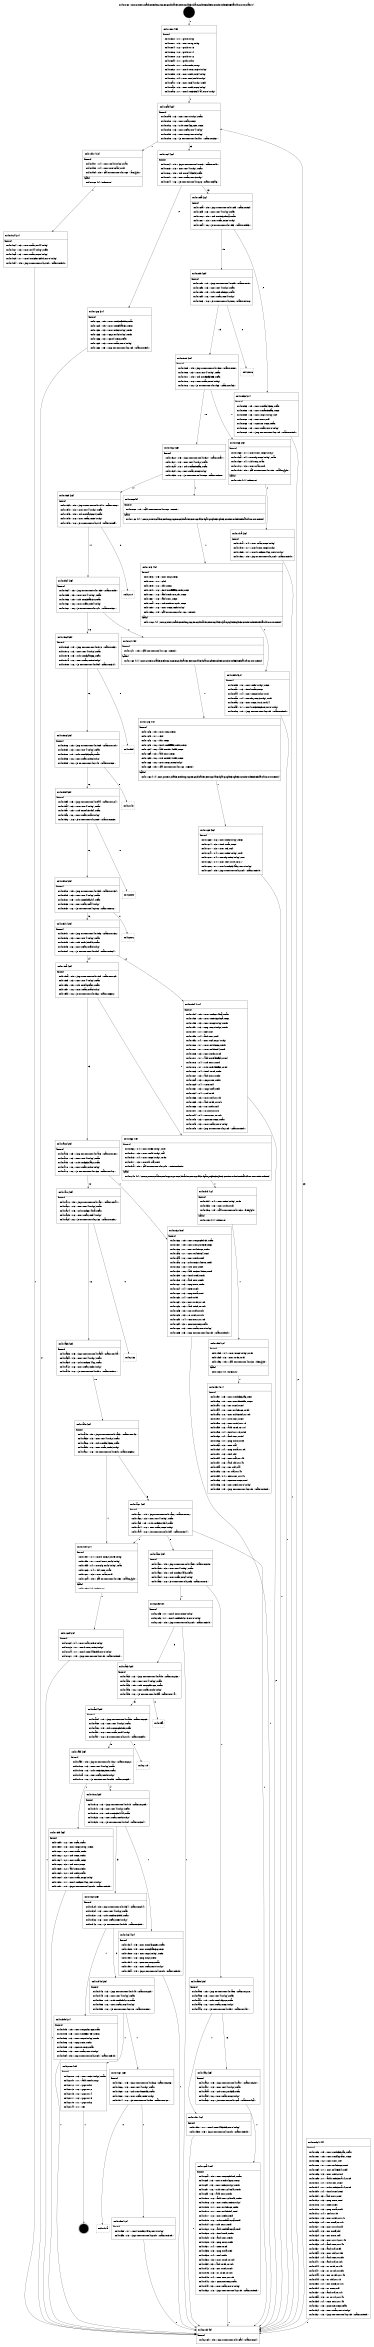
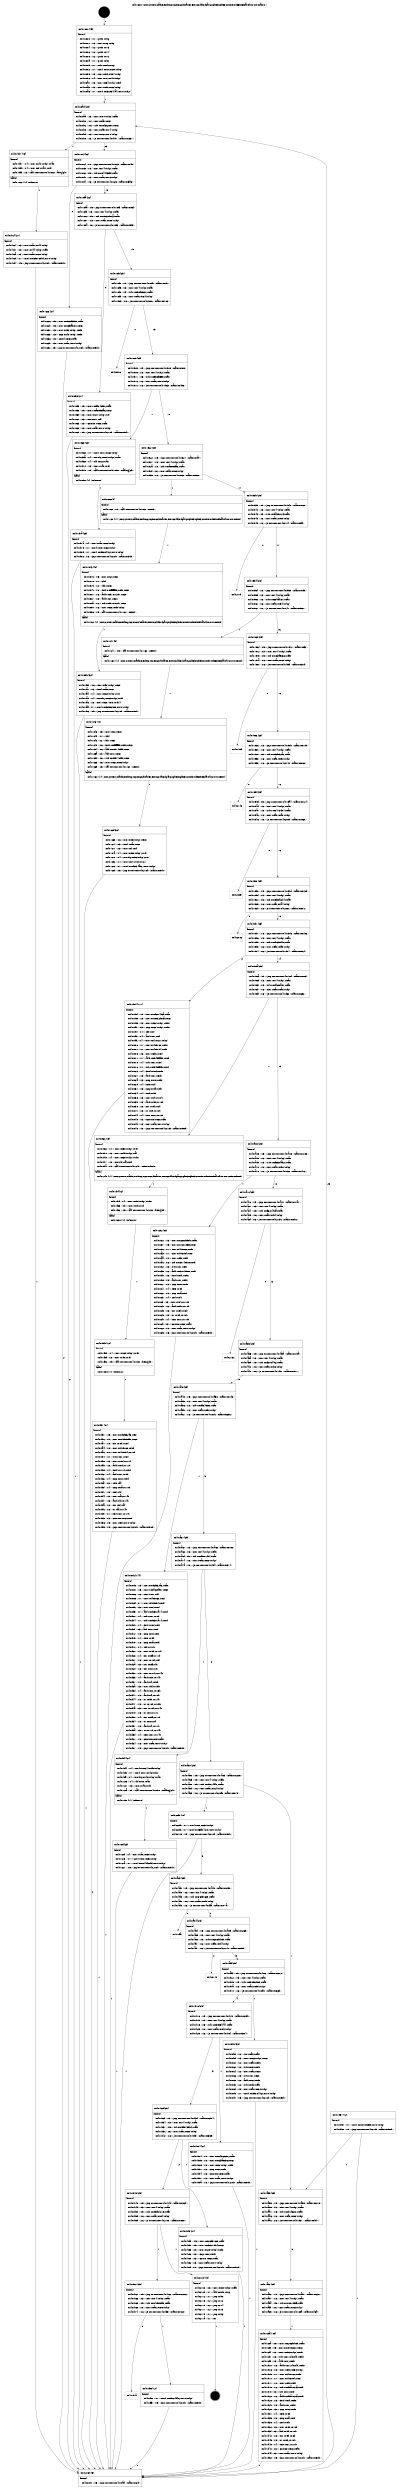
edge "0x401a4e [25]" -> "0x401bf4 [27]": now "0x401a4e [25]" -> "0x401edc [144]"
edge "0x401a67 [25]" -> "0x40218b [5]": now "0x401f97 [87]" -> "0x40218b [5]"
edge "0x401a99 [25]" -> "0x401d57 [12]": reversed
